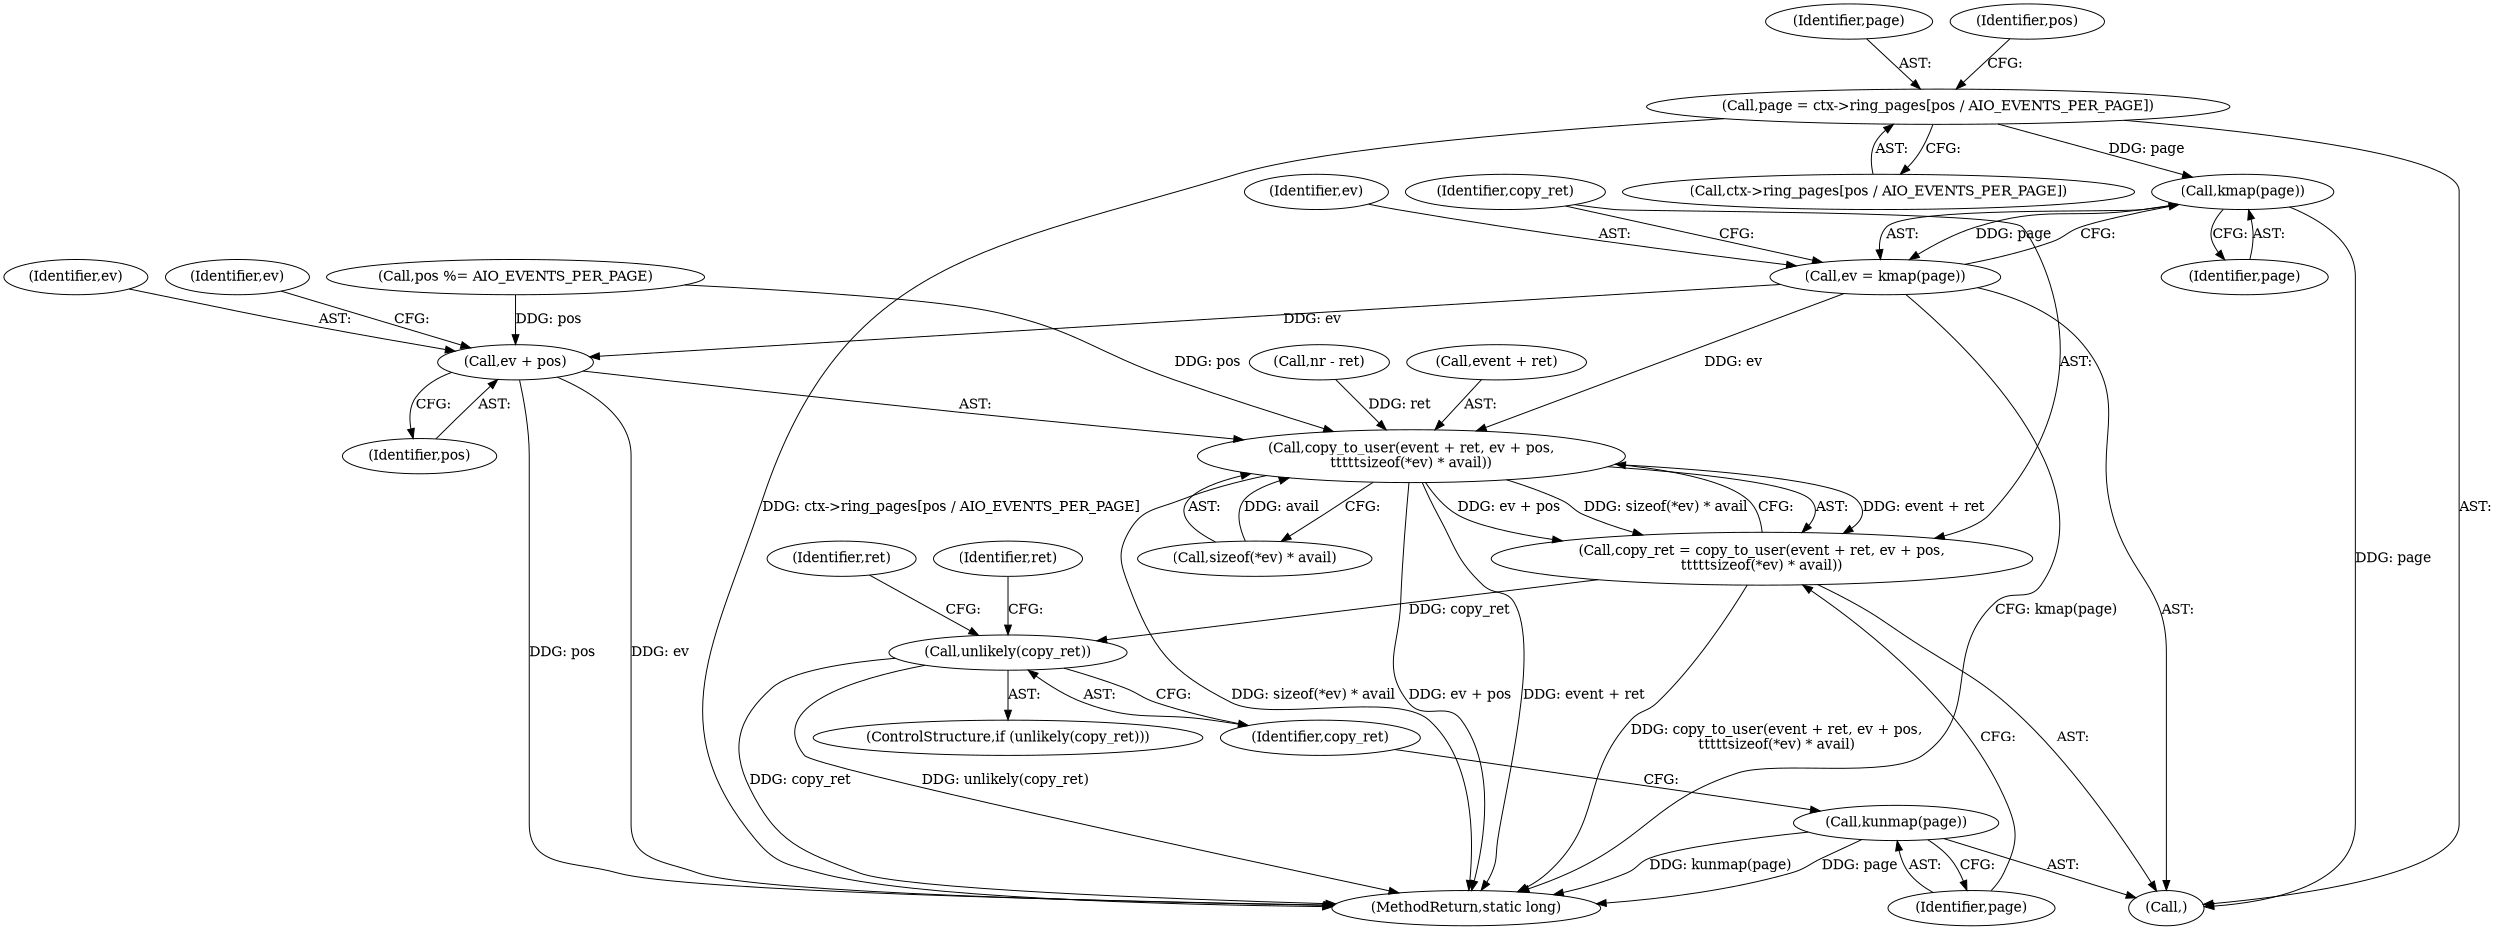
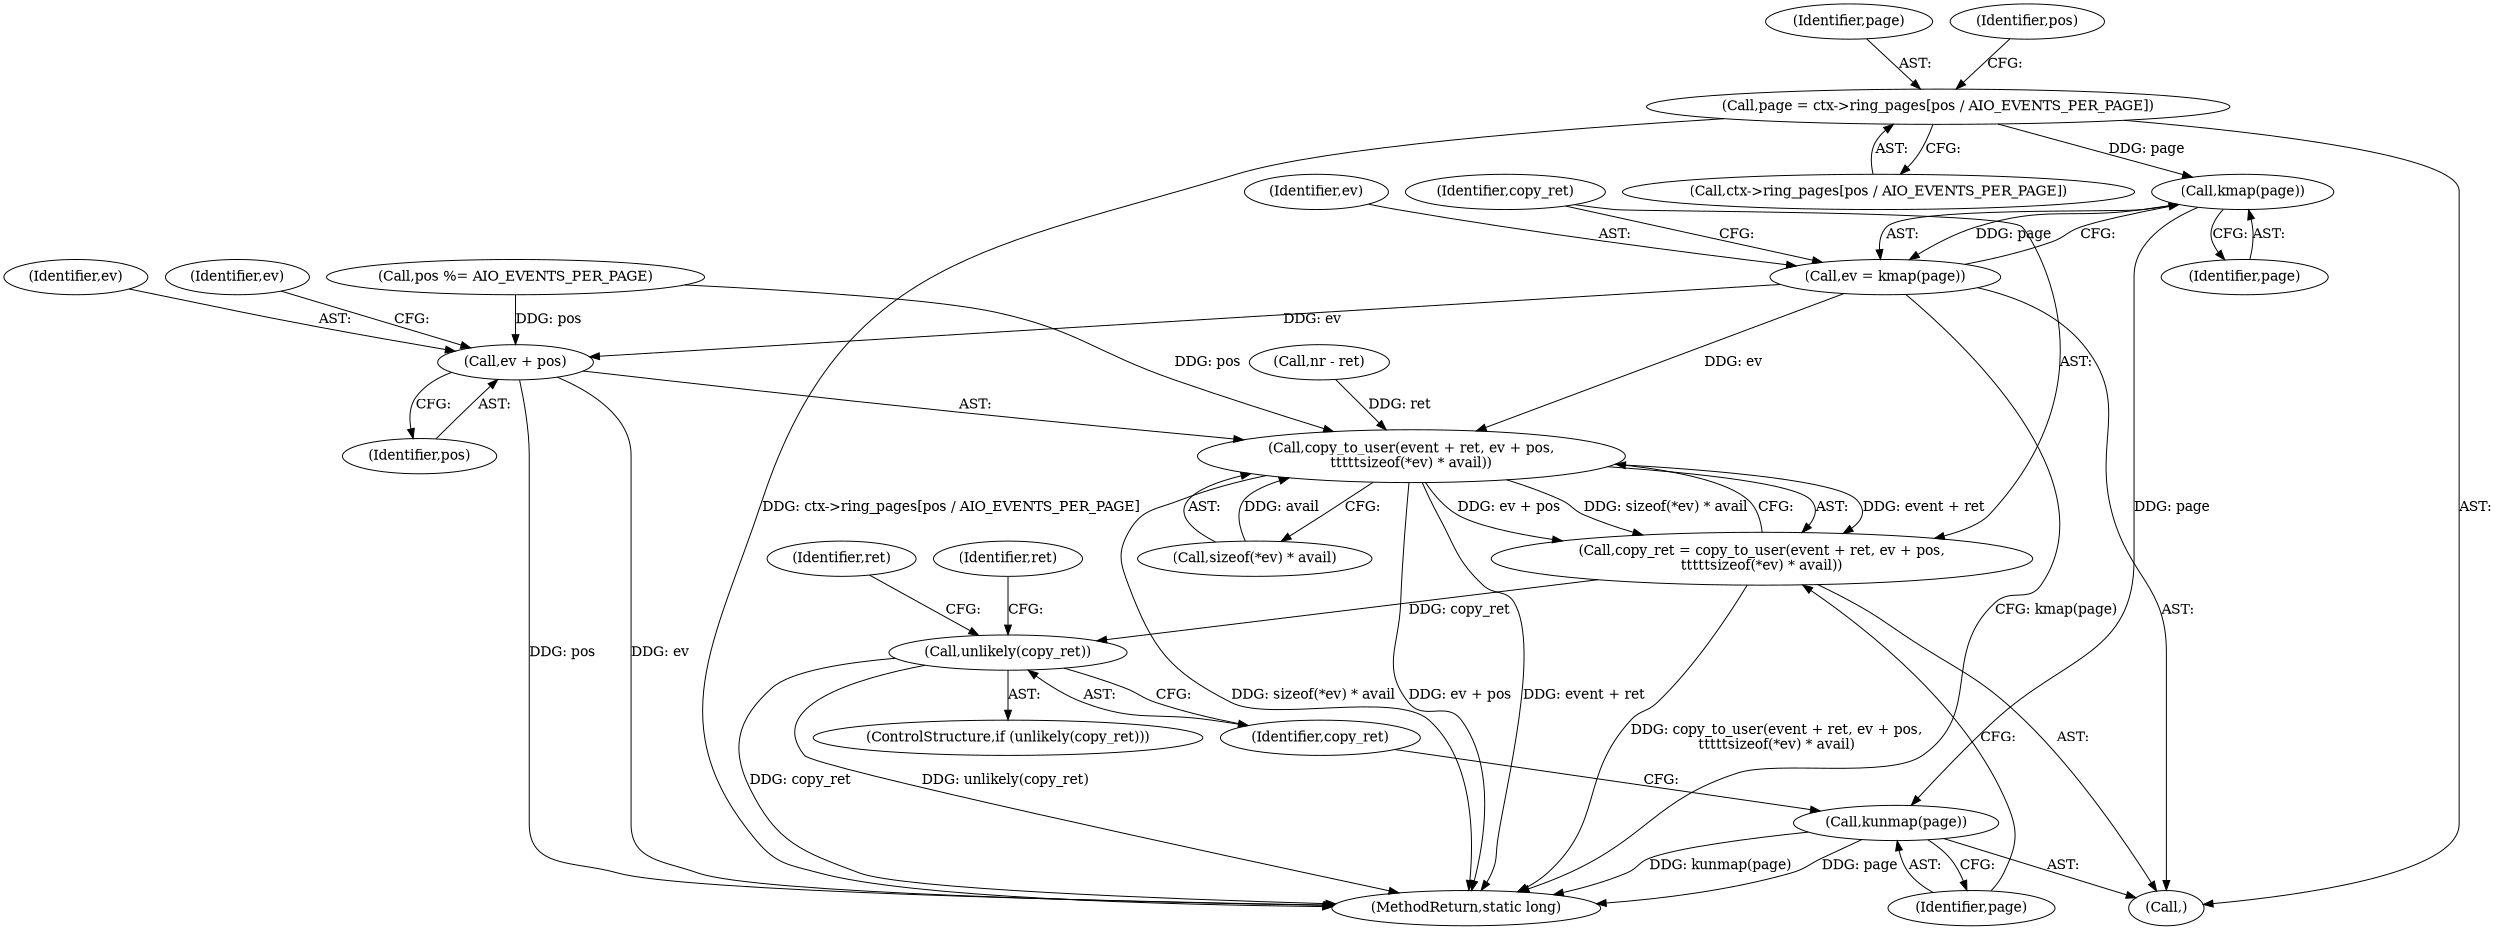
node "(Call,event + ret)": removed
edge "(Call,kmap(page))" -> "(Call,)": now "(Call,kmap(page))" -> "(Call,kunmap(page))"
